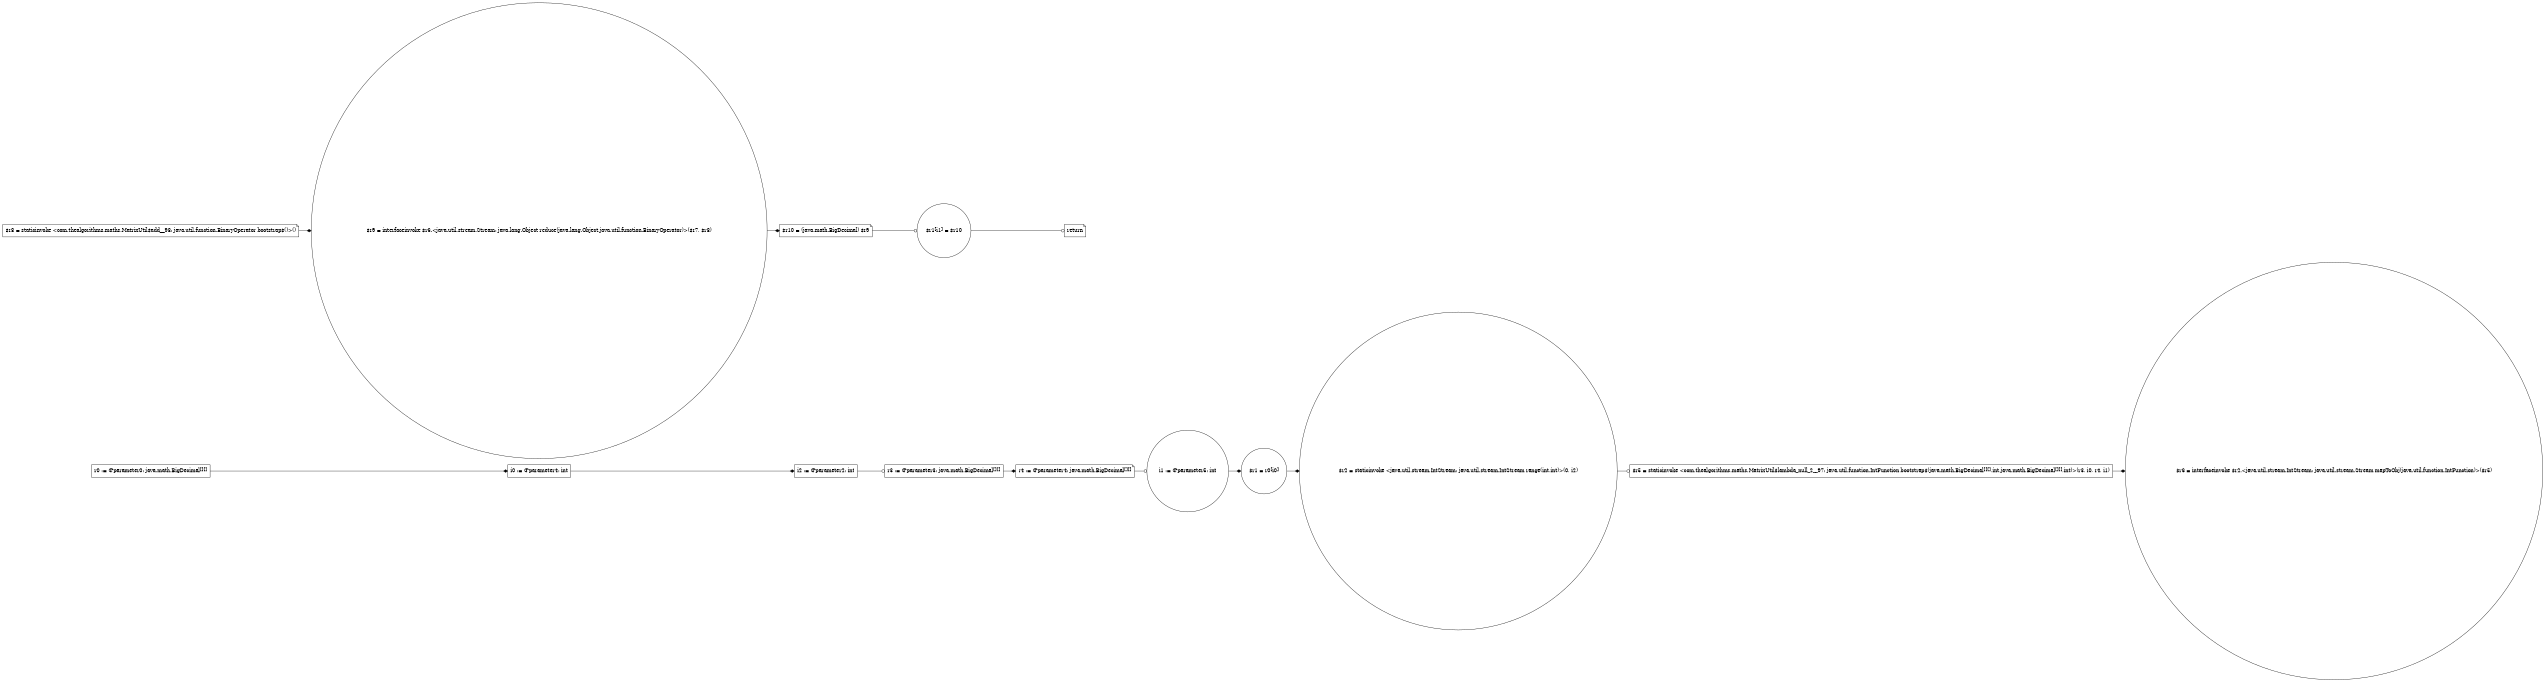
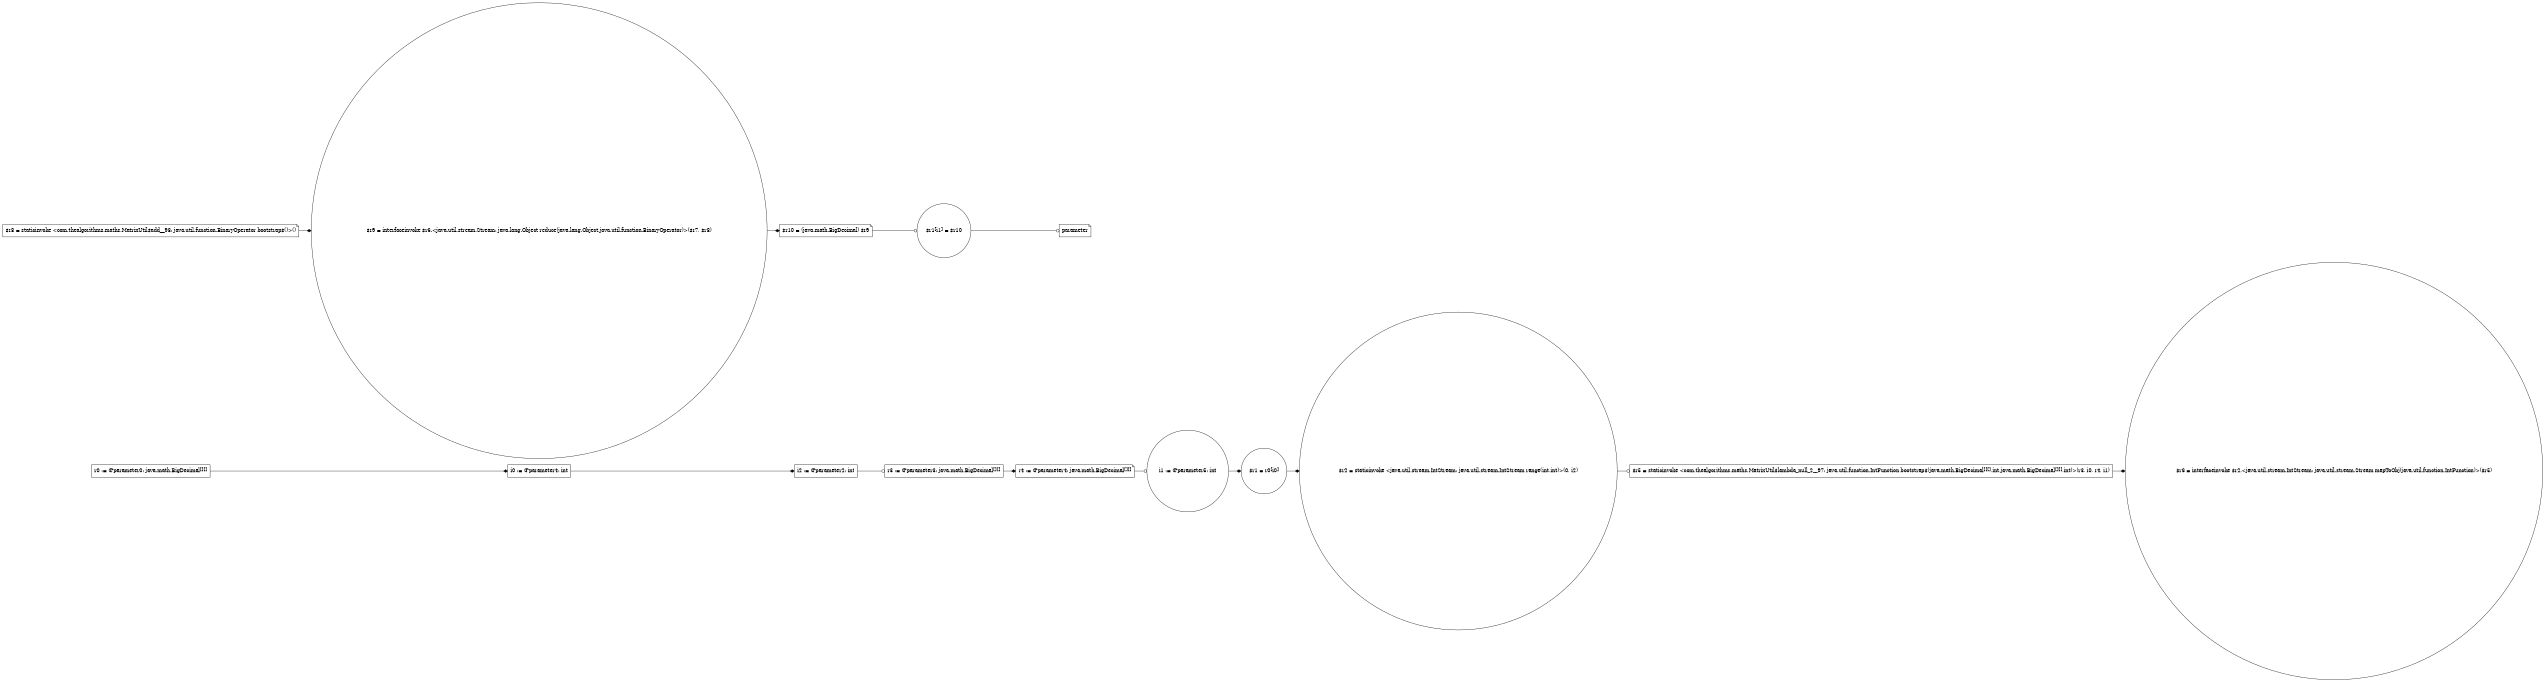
node "return": label "return" -> "parameter"
